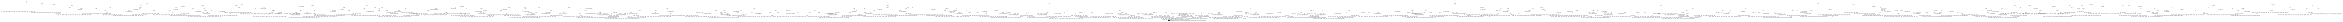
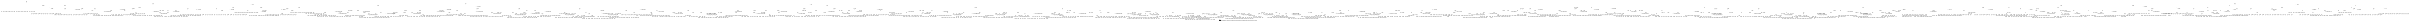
edge "70" -> "109": reversed
